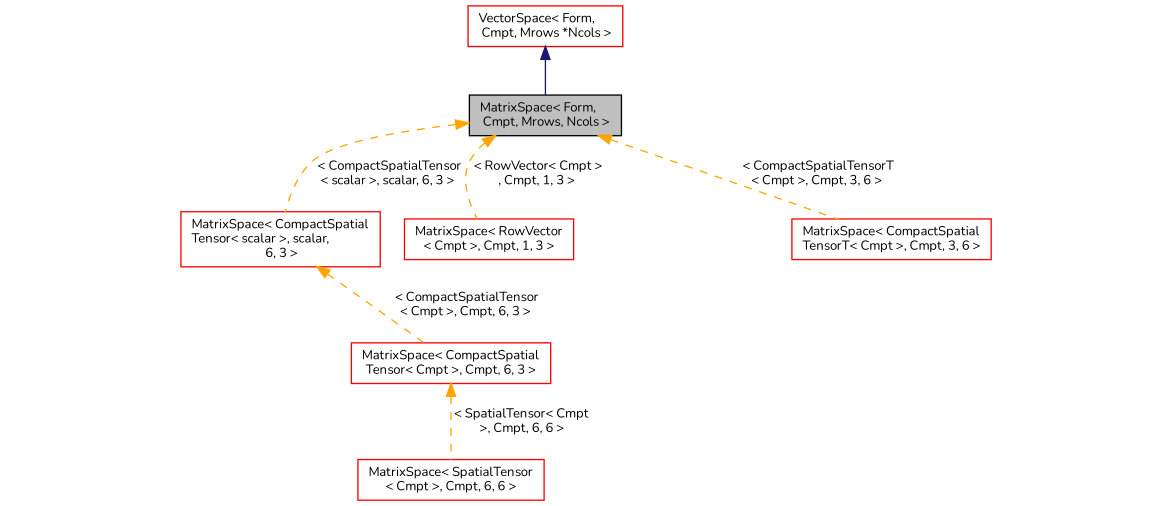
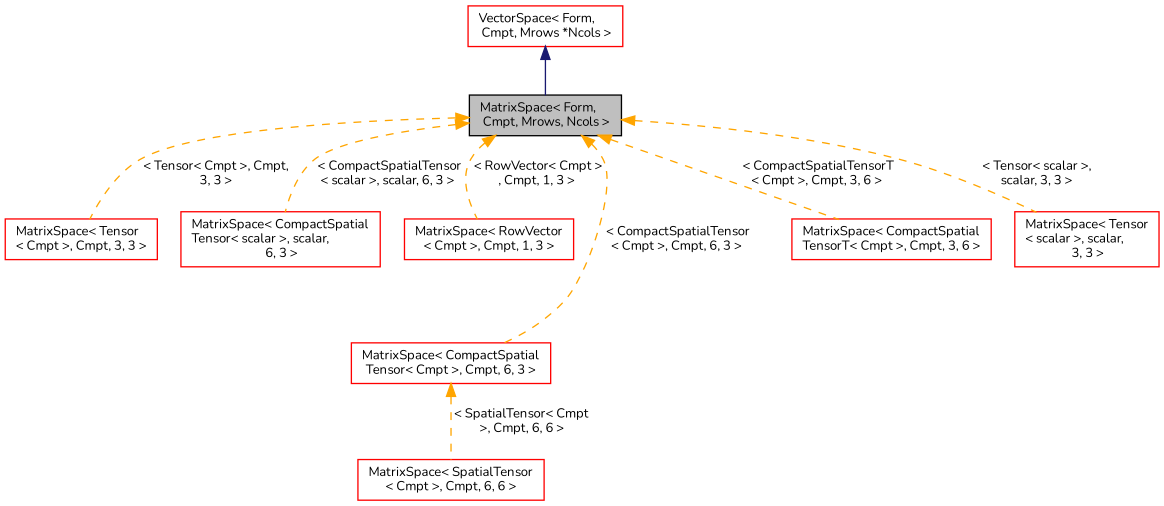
node "MatrixSpace< Tensor < Cmpt >, Cmpt, 3, 3 >": added
node "MatrixSpace< Tensor < scalar >, scalar, 3, 3 >": added
edge "MatrixSpace< CompactSpatial Tensor< Cmpt >, Cmpt, 6, 3 >" -> "MatrixSpace< CompactSpatial Tensor< scalar >, scalar, 6, 3 >": now "MatrixSpace< CompactSpatial Tensor< Cmpt >, Cmpt, 6, 3 >" -> "MatrixSpace< Form, Cmpt, Mrows, Ncols >"
